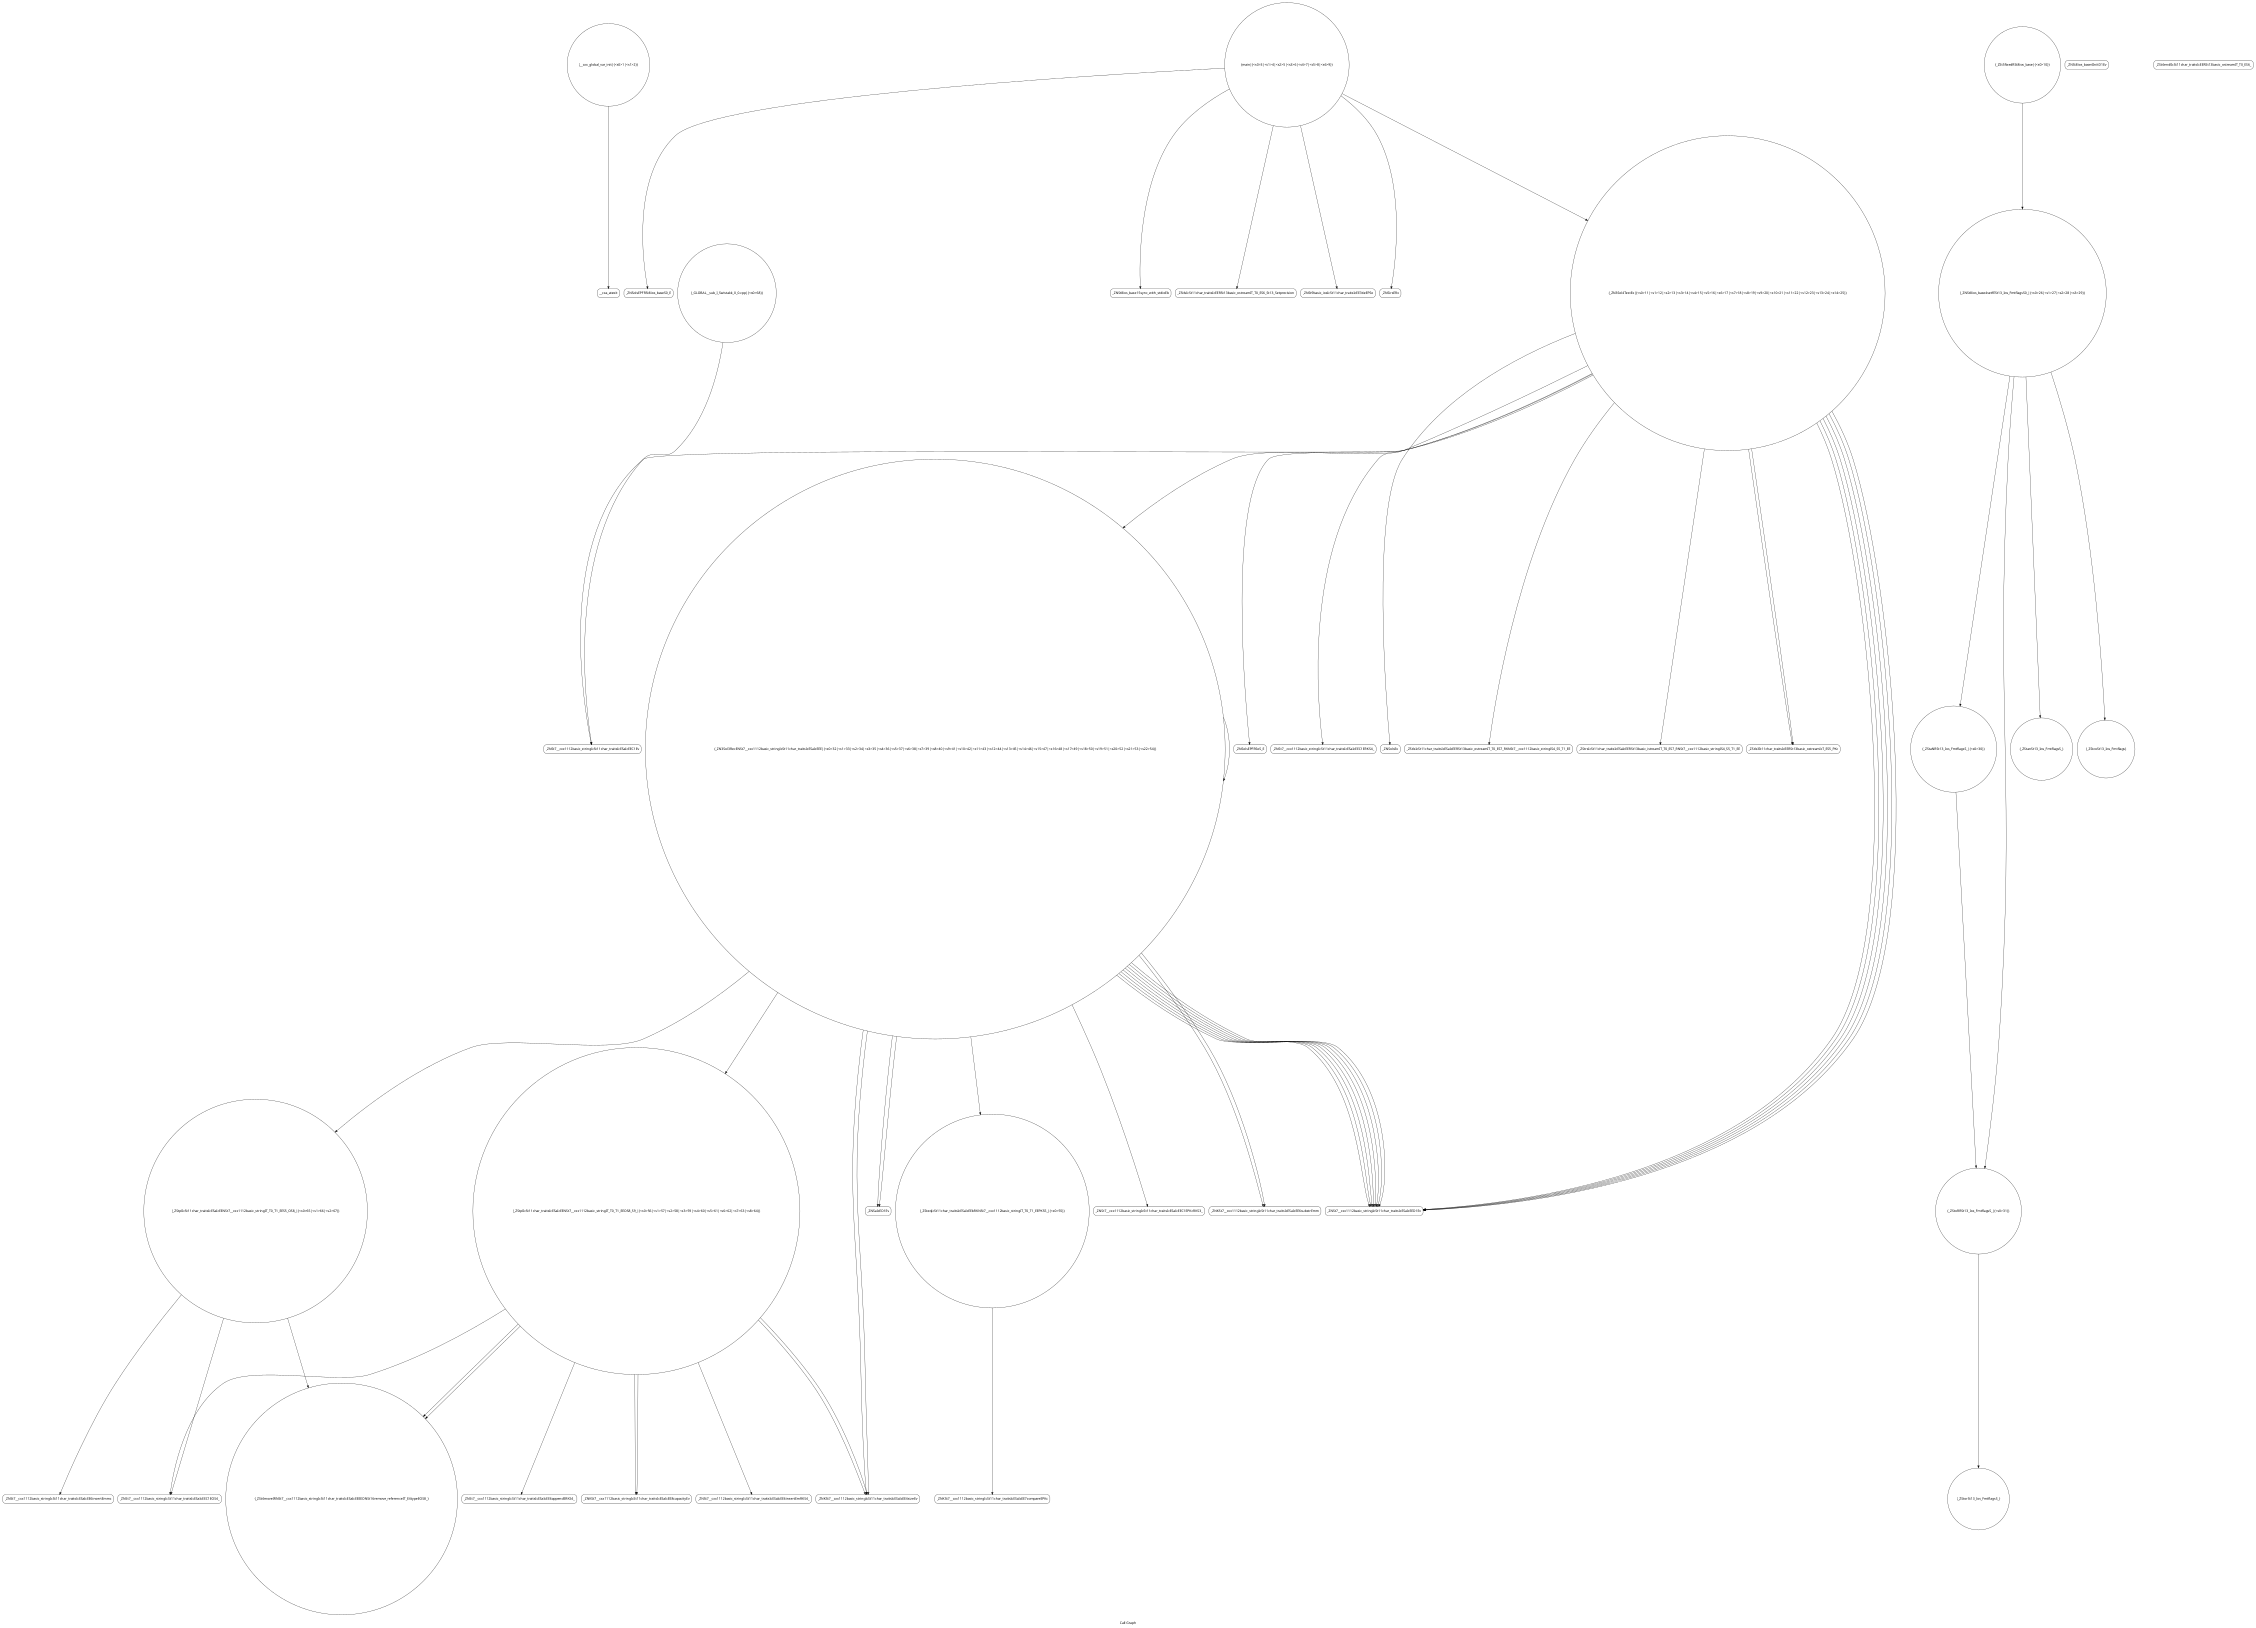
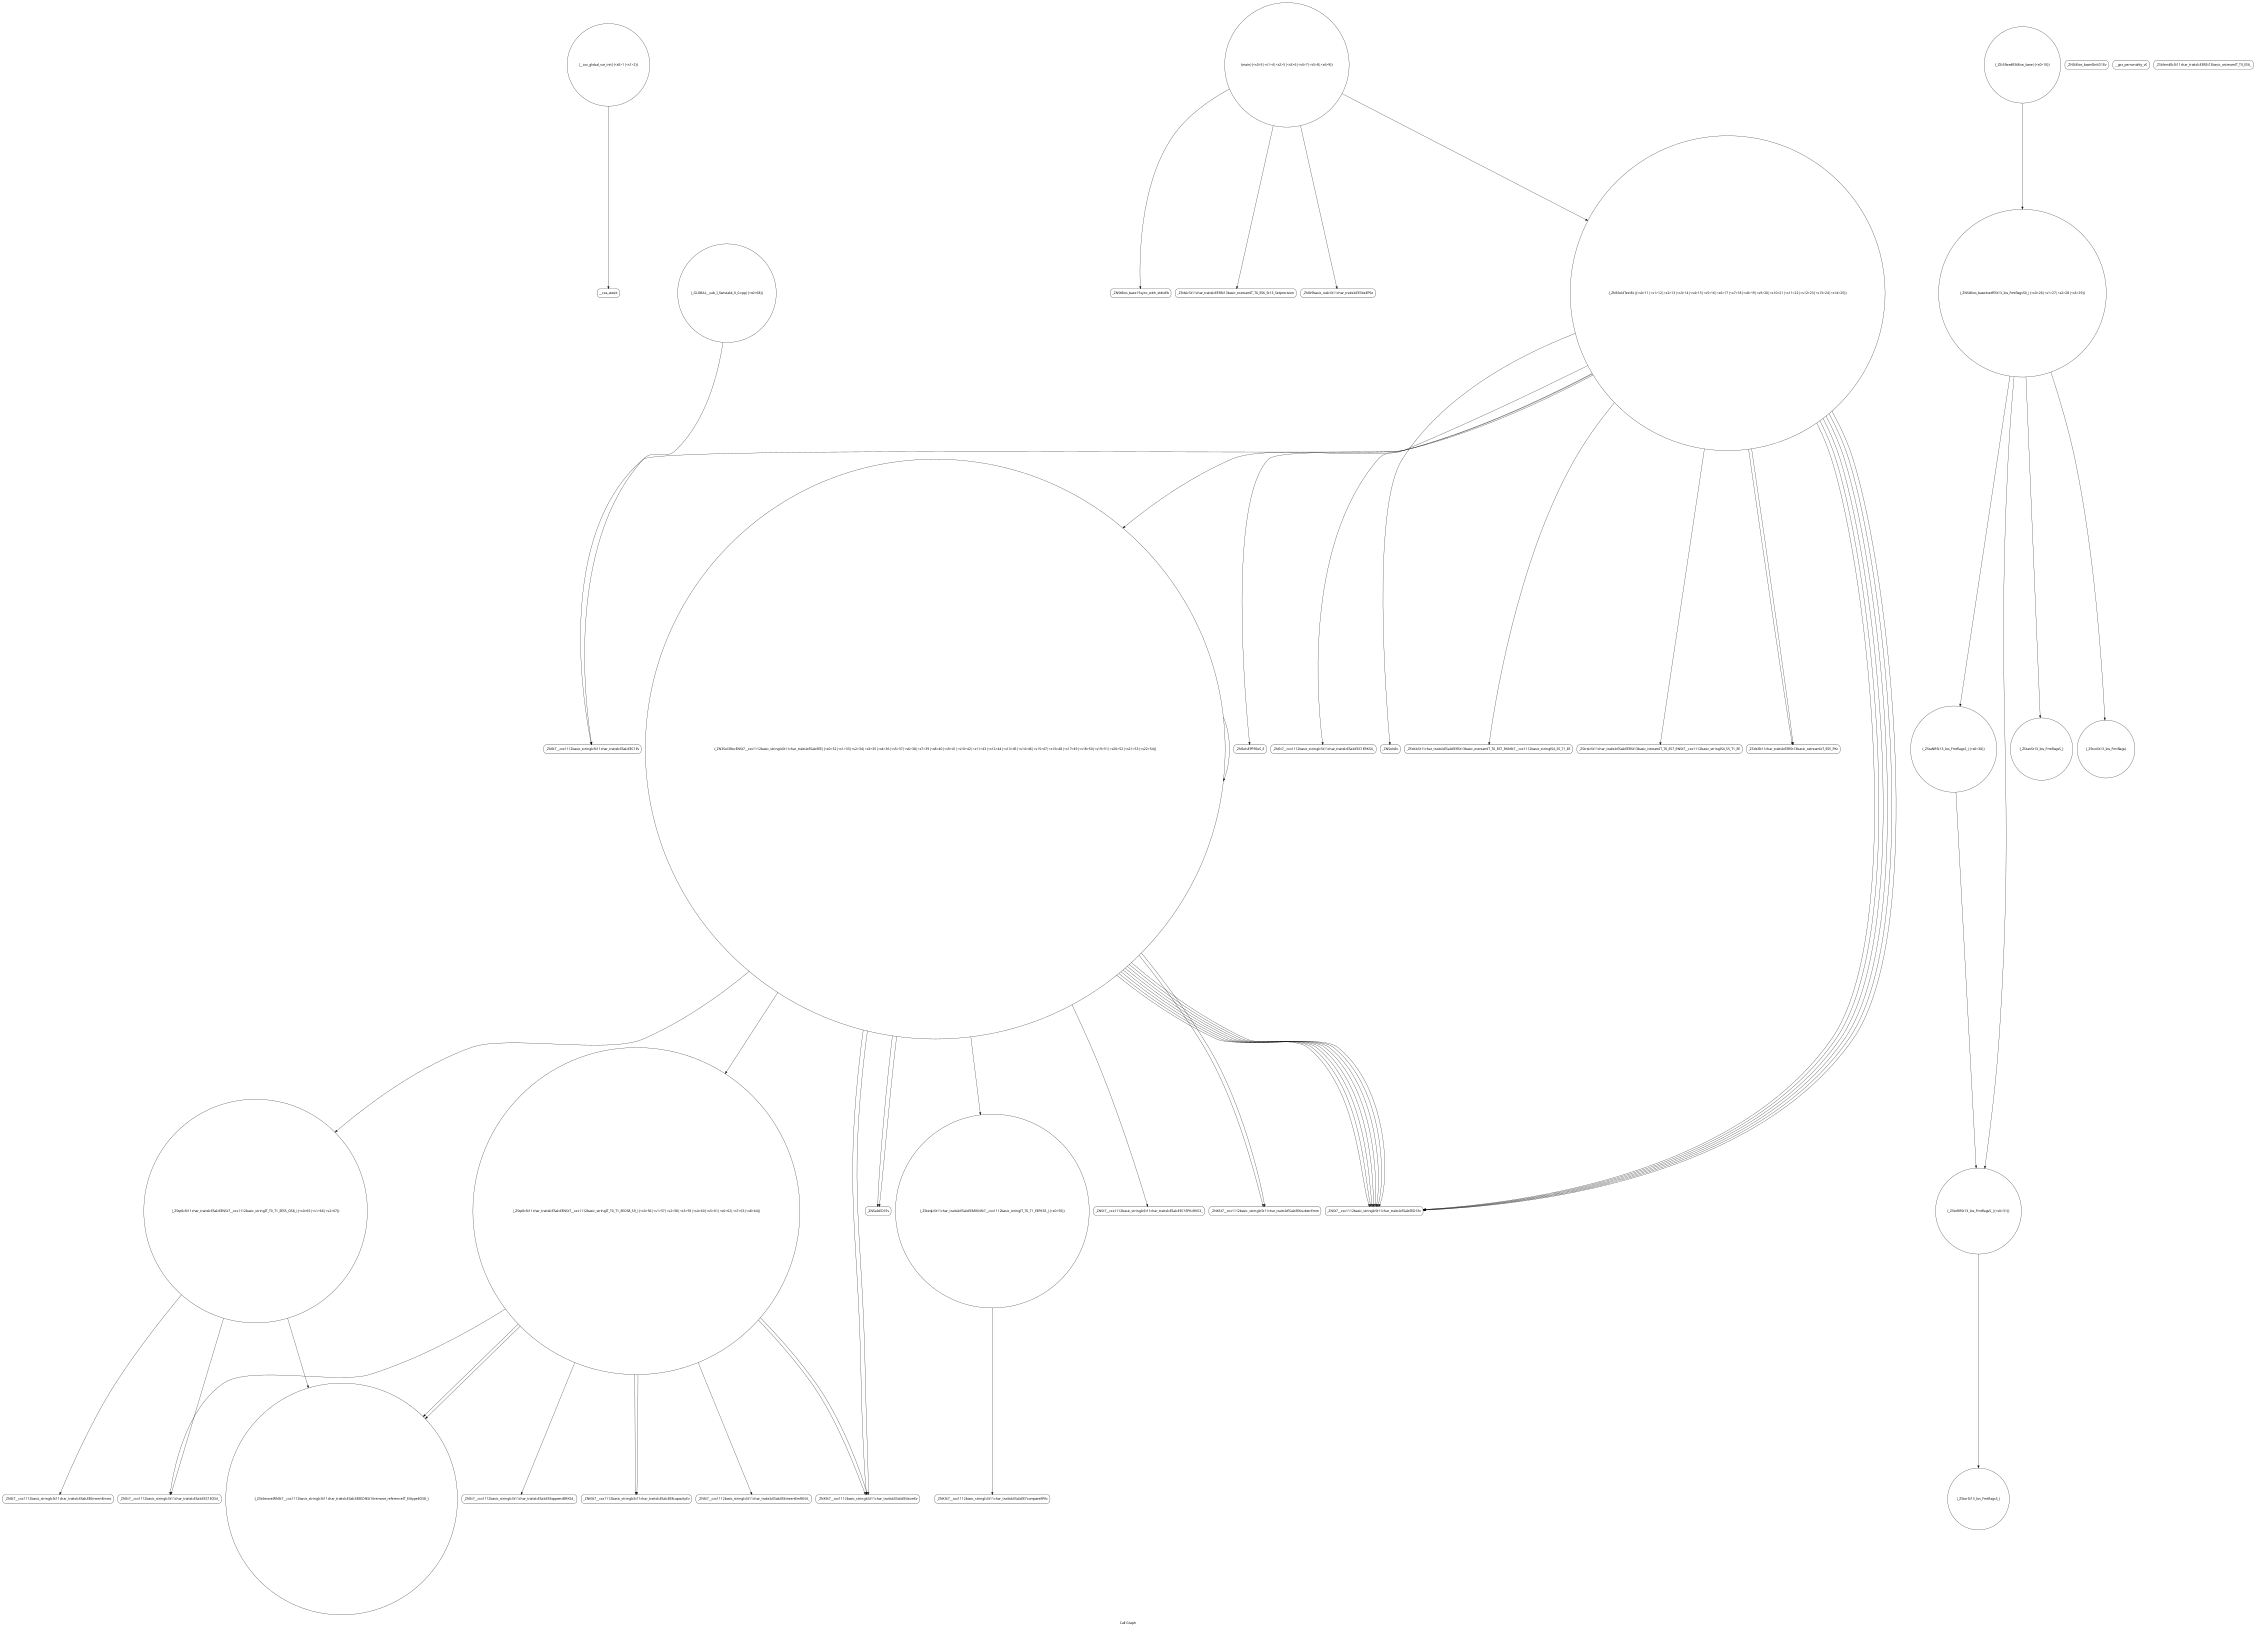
node "__gxx_personality_v0": added
node "_ZNSolsEPFRSt8ios_baseS0_E": removed
node "_ZNSirsERx": removed
